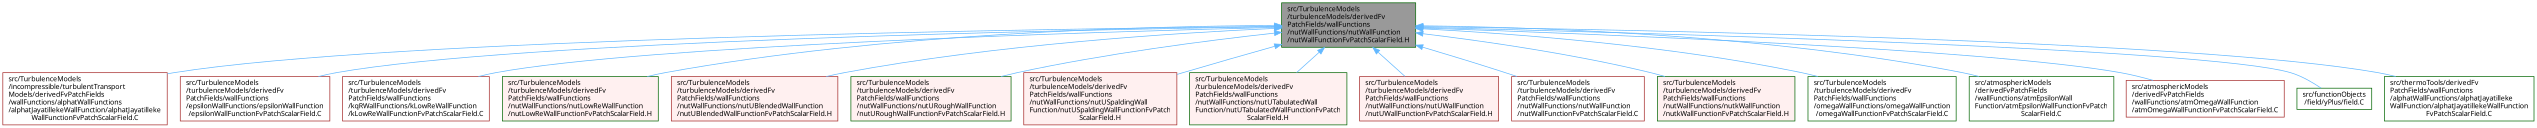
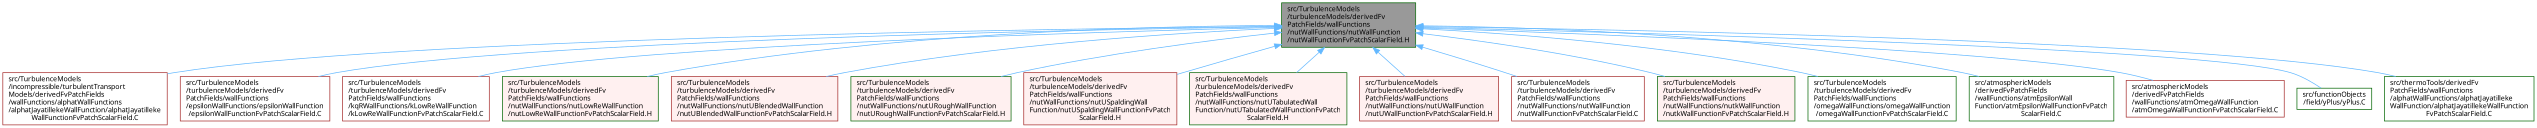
node "src/functionObjects /field/yPlus/field.C": label "src/functionObjects /field/yPlus/field.C" -> "src/functionObjects /field/yPlus/yPlus.C"
